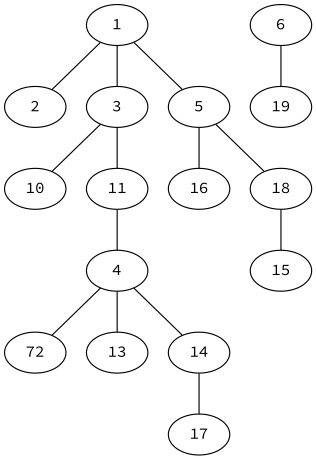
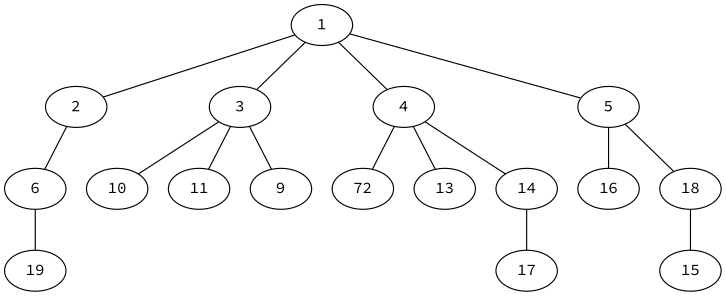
edge "2" -- "6": added
node "9": added
edge "11" -- "4": now "1" -- "4"
